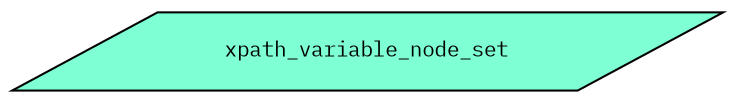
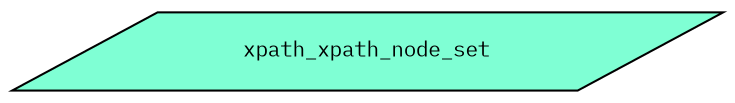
node "xpath_variable_node_set": label "xpath_variable_node_set" -> "xpath_xpath_node_set"
